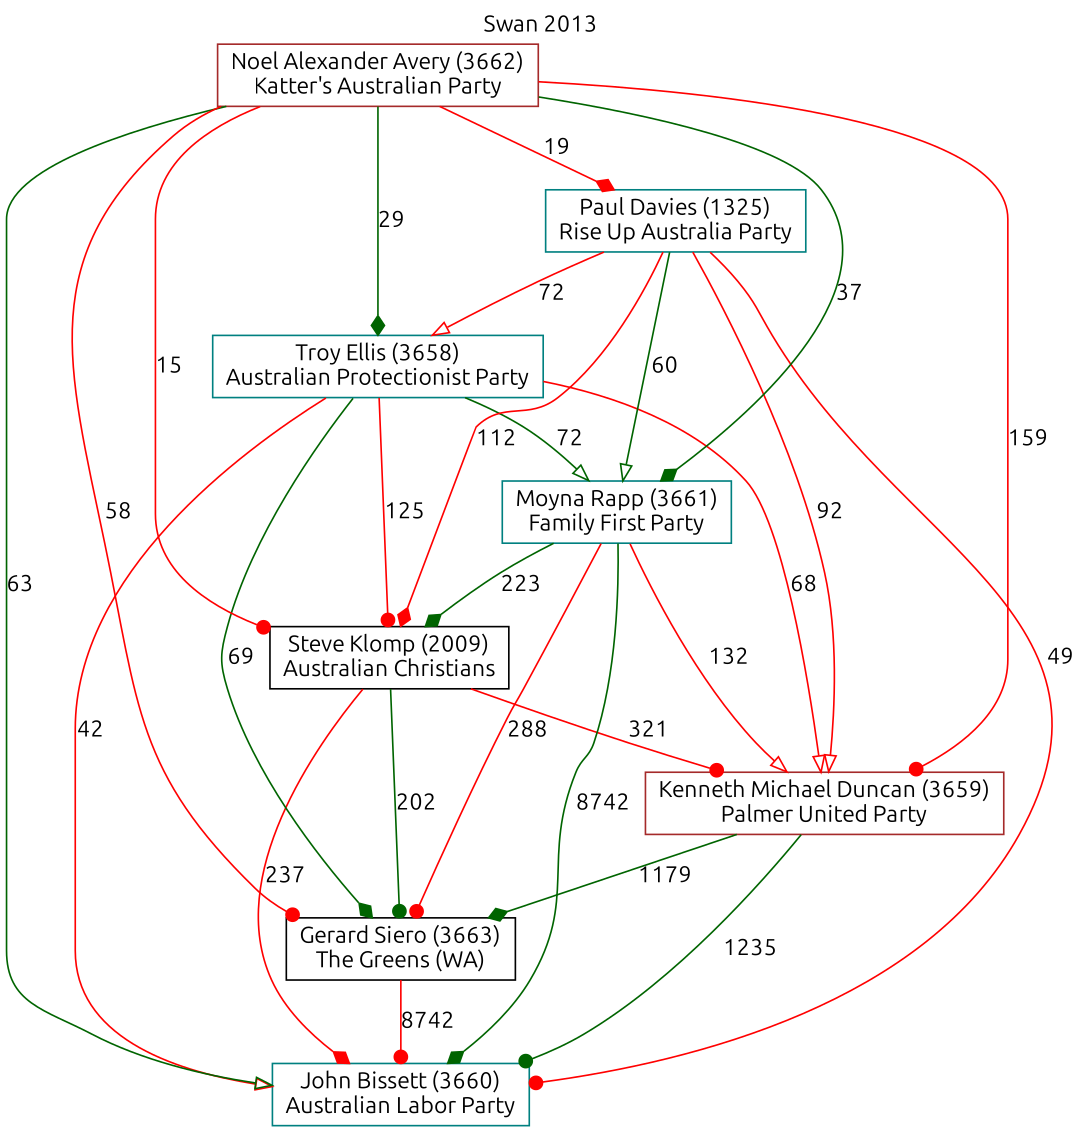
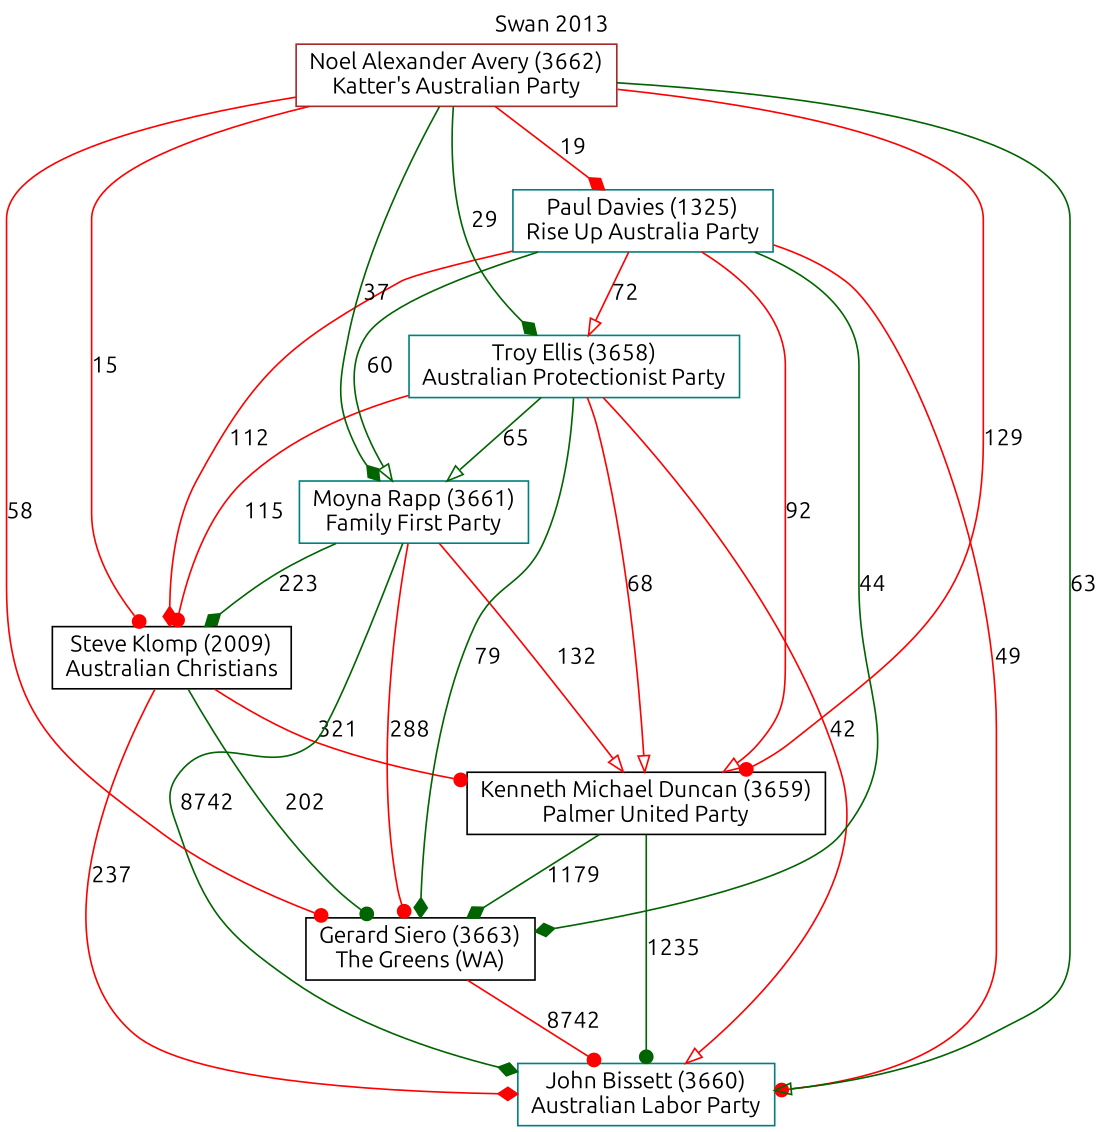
edge "Troy Ellis (3658) Australian Protectionist Party" -> "Moyna Rapp (3661) Family First Party": label "72" -> "65"
edge "Noel Alexander Avery (3662) Katter's Australian Party" -> "Kenneth Michael Duncan (3659) Palmer United Party": label "159" -> "129"
edge "Troy Ellis (3658) Australian Protectionist Party" -> "Steve Klomp (2009) Australian Christians": label "125" -> "115"
edge "Paul Davies (1325) Rise Up Australia Party" -> "Gerard Siero (3663) The Greens (WA)": added, label "44"
edge "Troy Ellis (3658) Australian Protectionist Party" -> "Gerard Siero (3663) The Greens (WA)": label "69" -> "79"
node "Kenneth Michael Duncan (3659) Palmer United Party": color brown -> black
